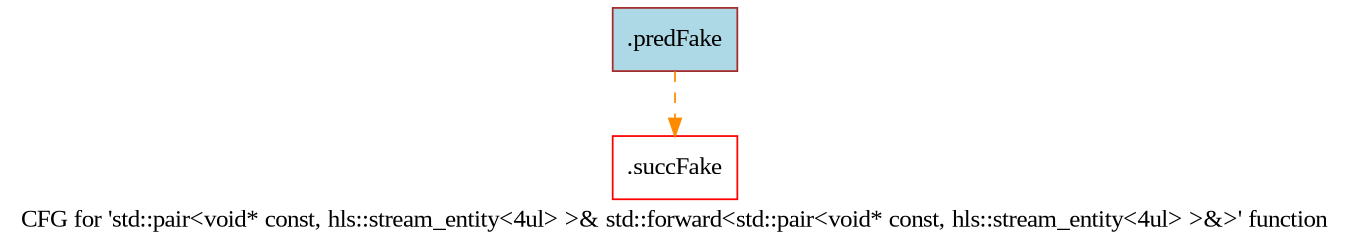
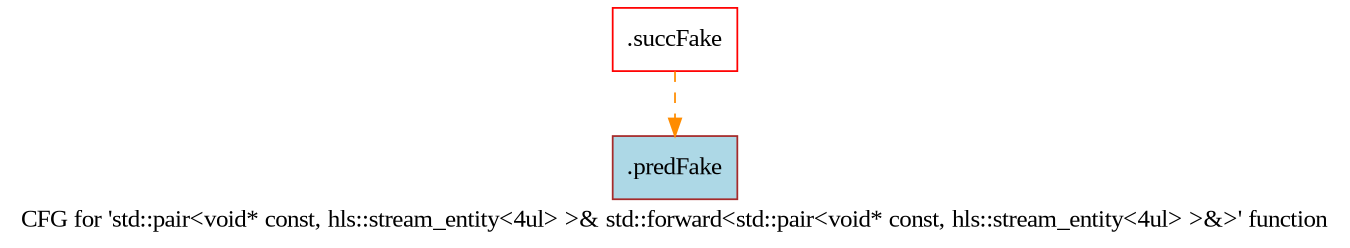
edge ".predFake" -> ".succFake": reversed
